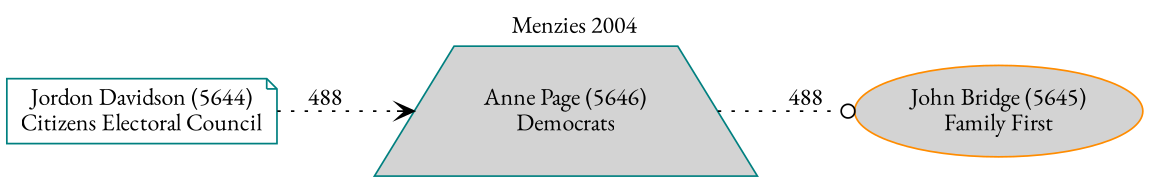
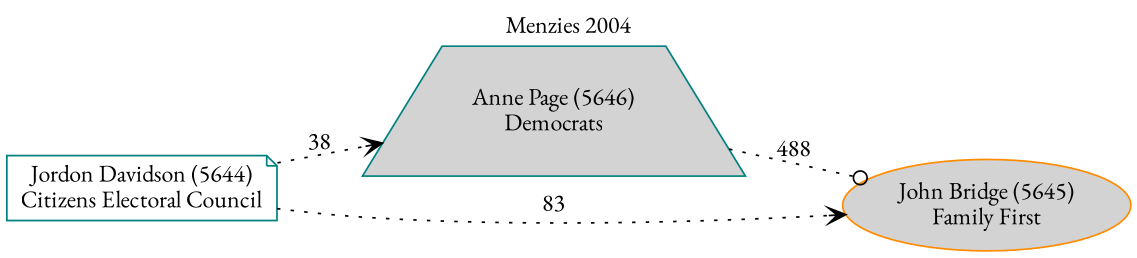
edge "Jordon Davidson (5644) Citizens Electoral Council" -> "Anne Page (5646) Democrats": label "488" -> "38"
edge "Jordon Davidson (5644) Citizens Electoral Council" -> "John Bridge (5645) Family First": added, label "83"
